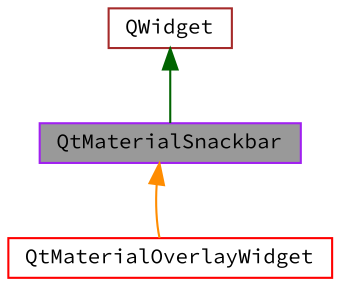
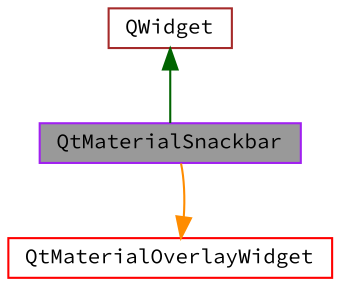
edge "QtMaterialOverlayWidget" -> "QtMaterialSnackbar": reversed
